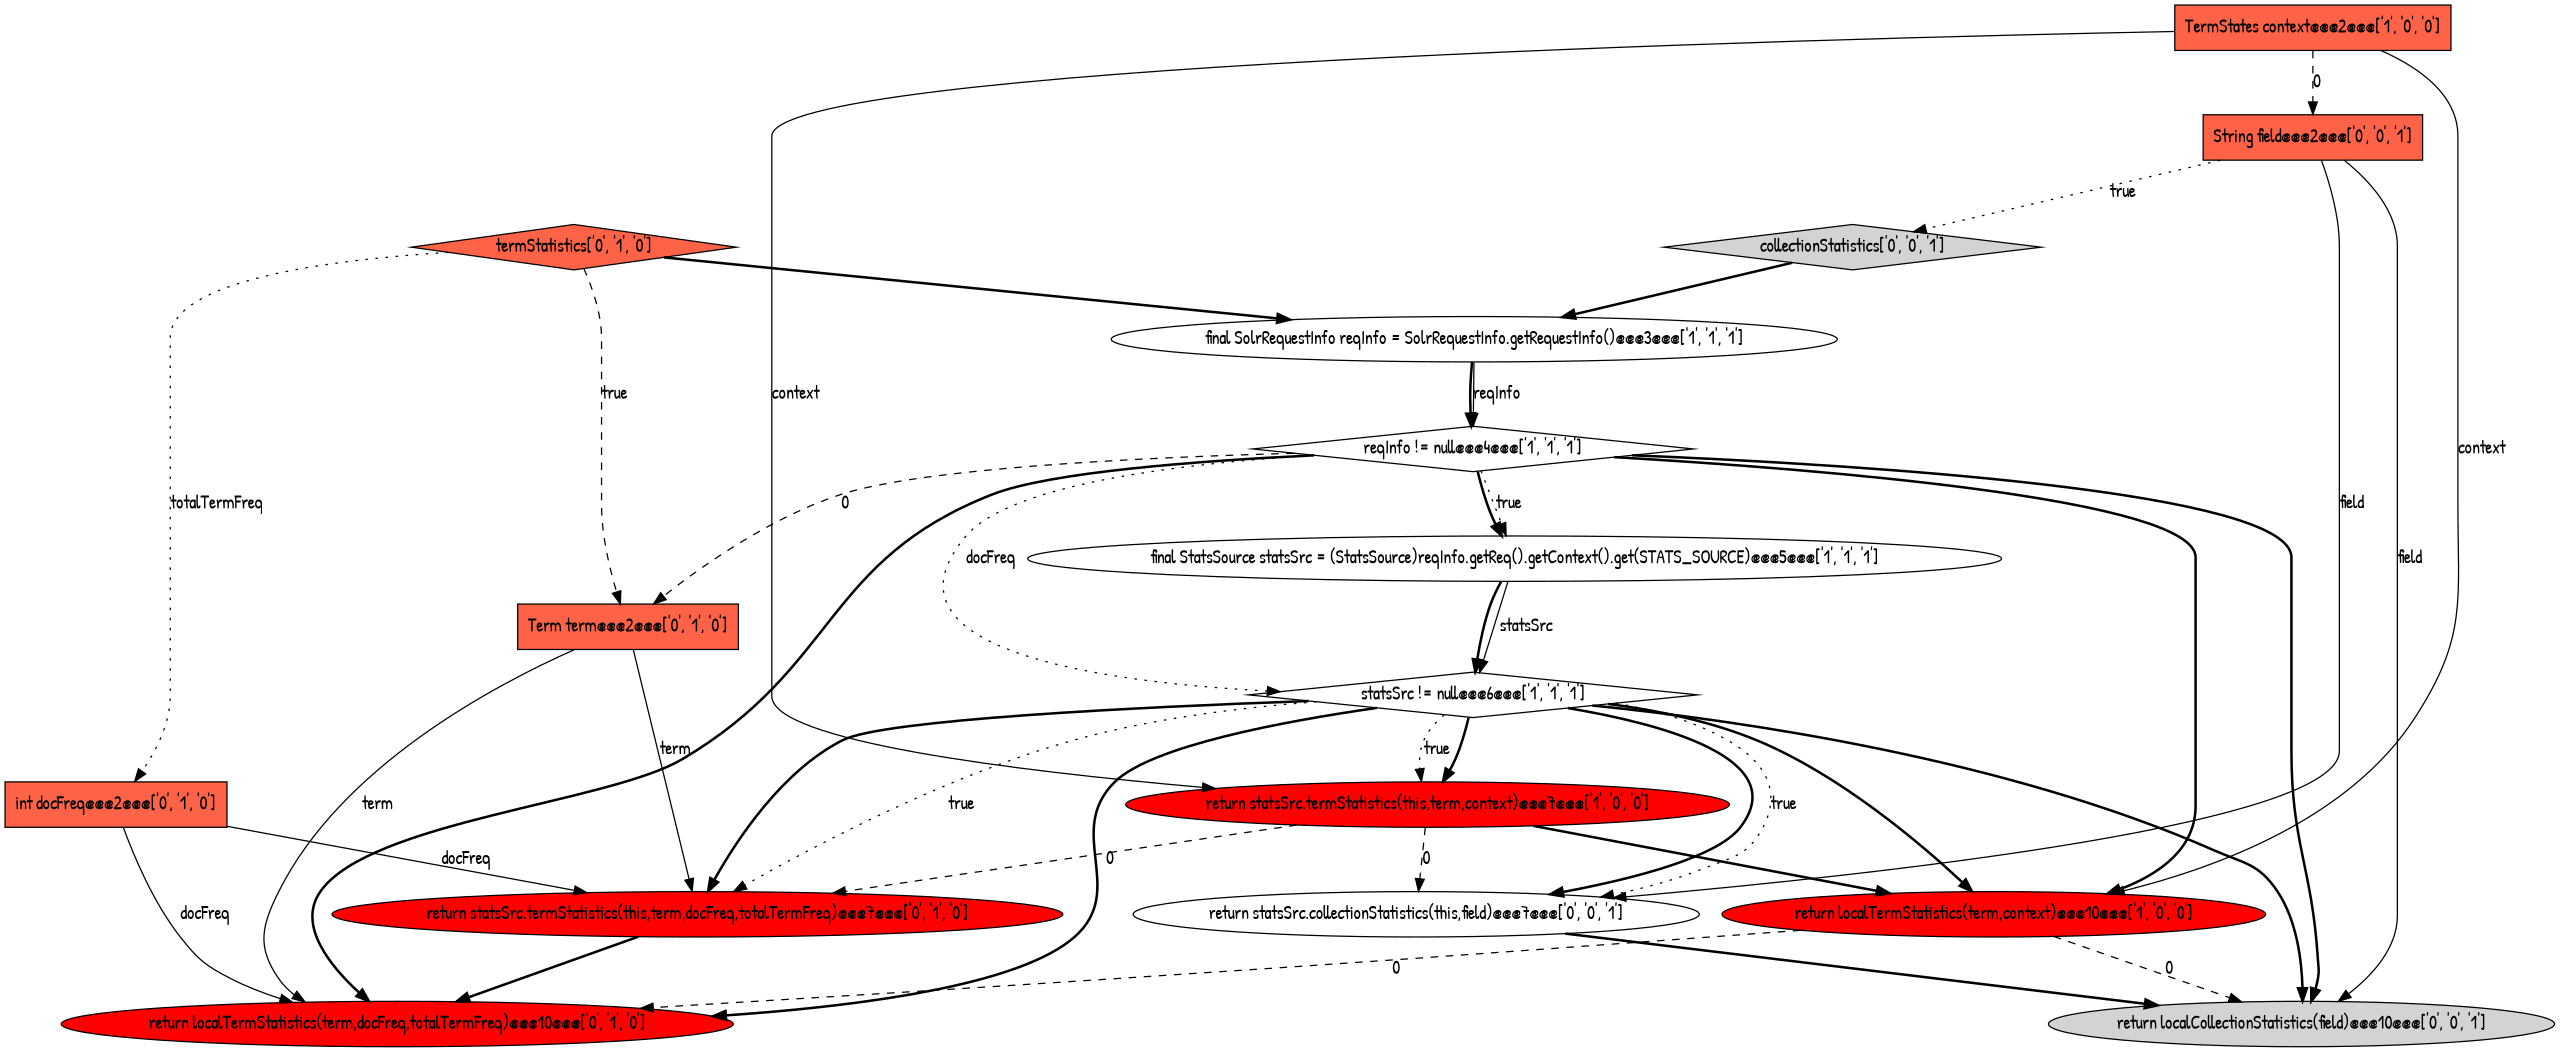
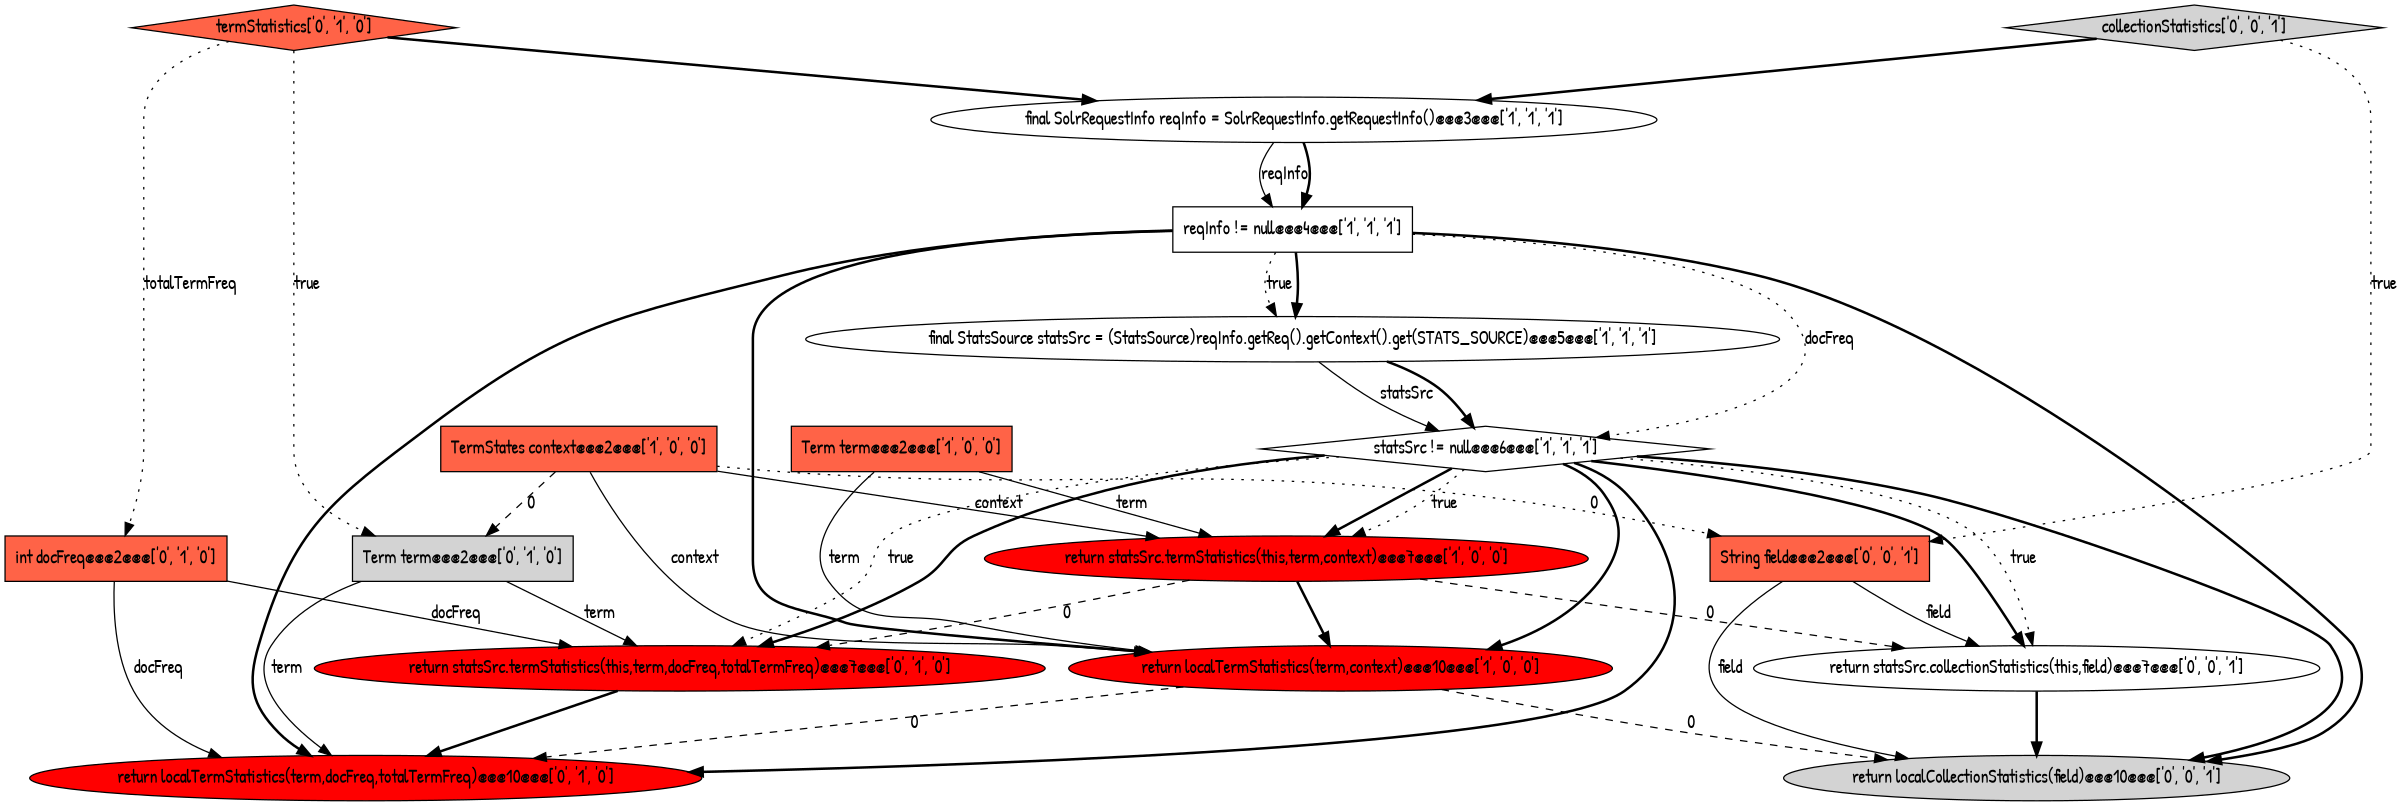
edge "TermStates context@@@2@@@['1', '0', '0']" -> "String field@@@2@@@['0', '0', '1']": style dashed -> dotted
edge "String field@@@2@@@['0', '0', '1']" -> "collectionStatistics['0', '0', '1']": reversed
edge "termStatistics['0', '1', '0']" -> "Term term@@@2@@@['0', '1', '0']": style dashed -> dotted
node "Term term@@@2@@@['1', '0', '0']": added
node "reqInfo != null@@@4@@@['1', '1', '1']": shape diamond -> box
edge "reqInfo != null@@@4@@@['1', '1', '1']" -> "Term term@@@2@@@['0', '1', '0']": now "TermStates context@@@2@@@['1', '0', '0']" -> "Term term@@@2@@@['0', '1', '0']"
node "Term term@@@2@@@['0', '1', '0']": fillcolor tomato -> lightgray
